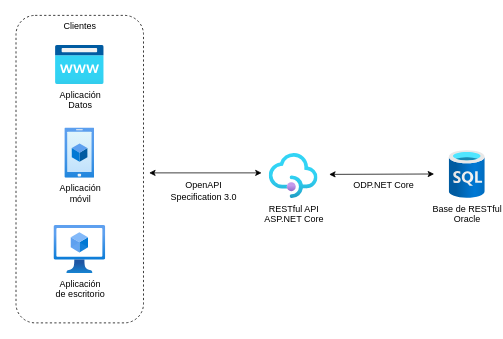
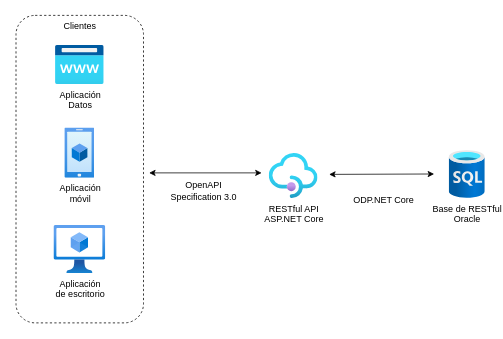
node "ODP.NET Core": moved (384, 186) -> (384, 201)
